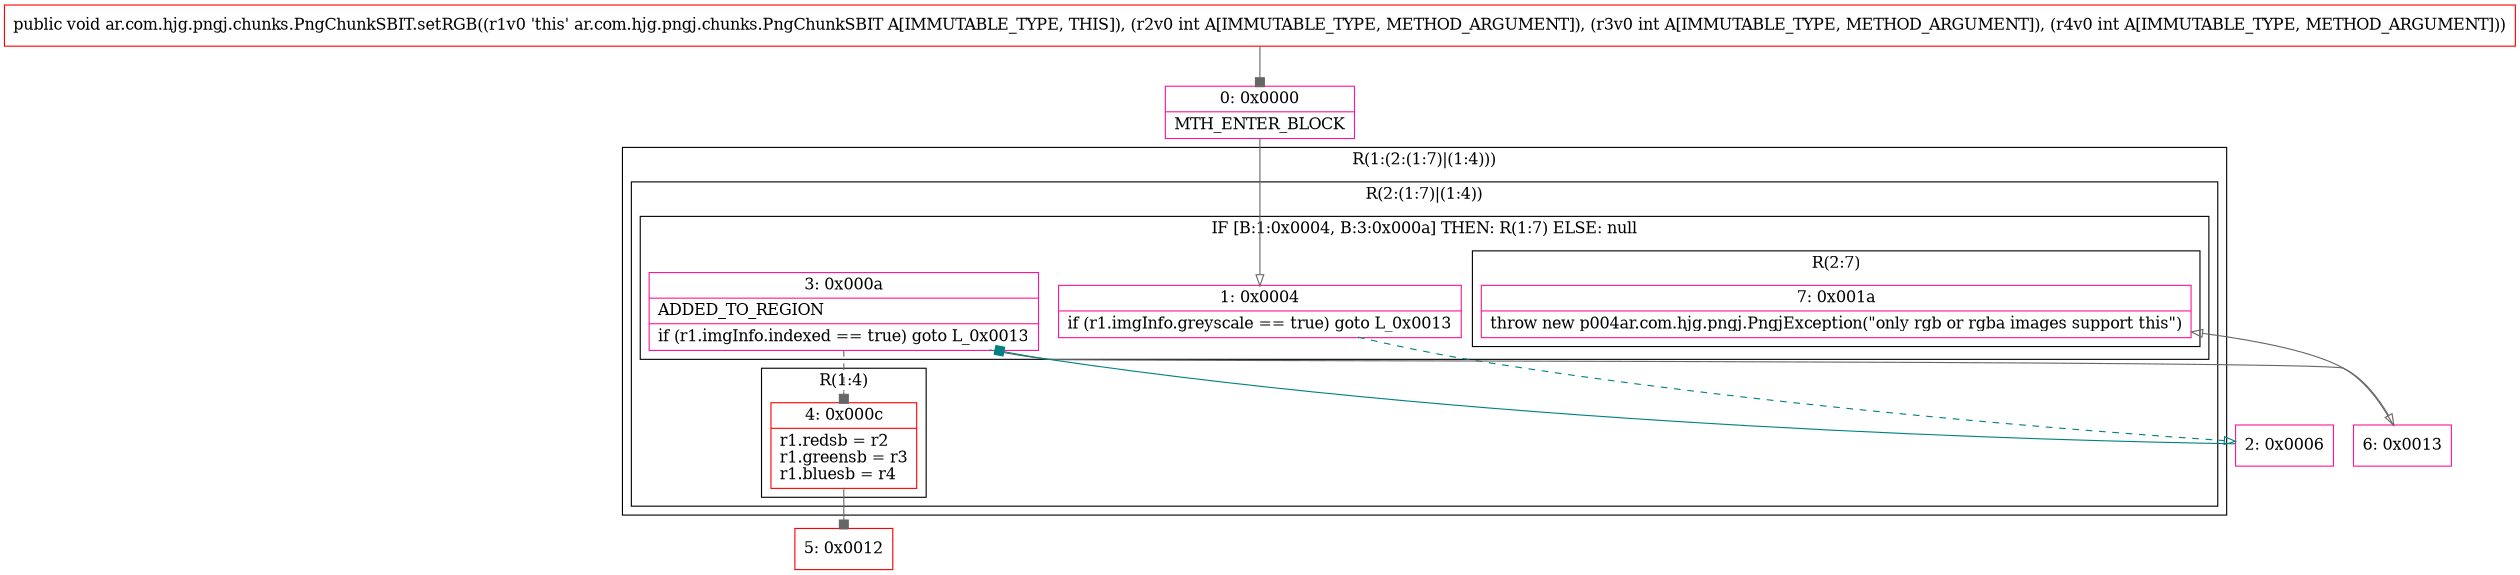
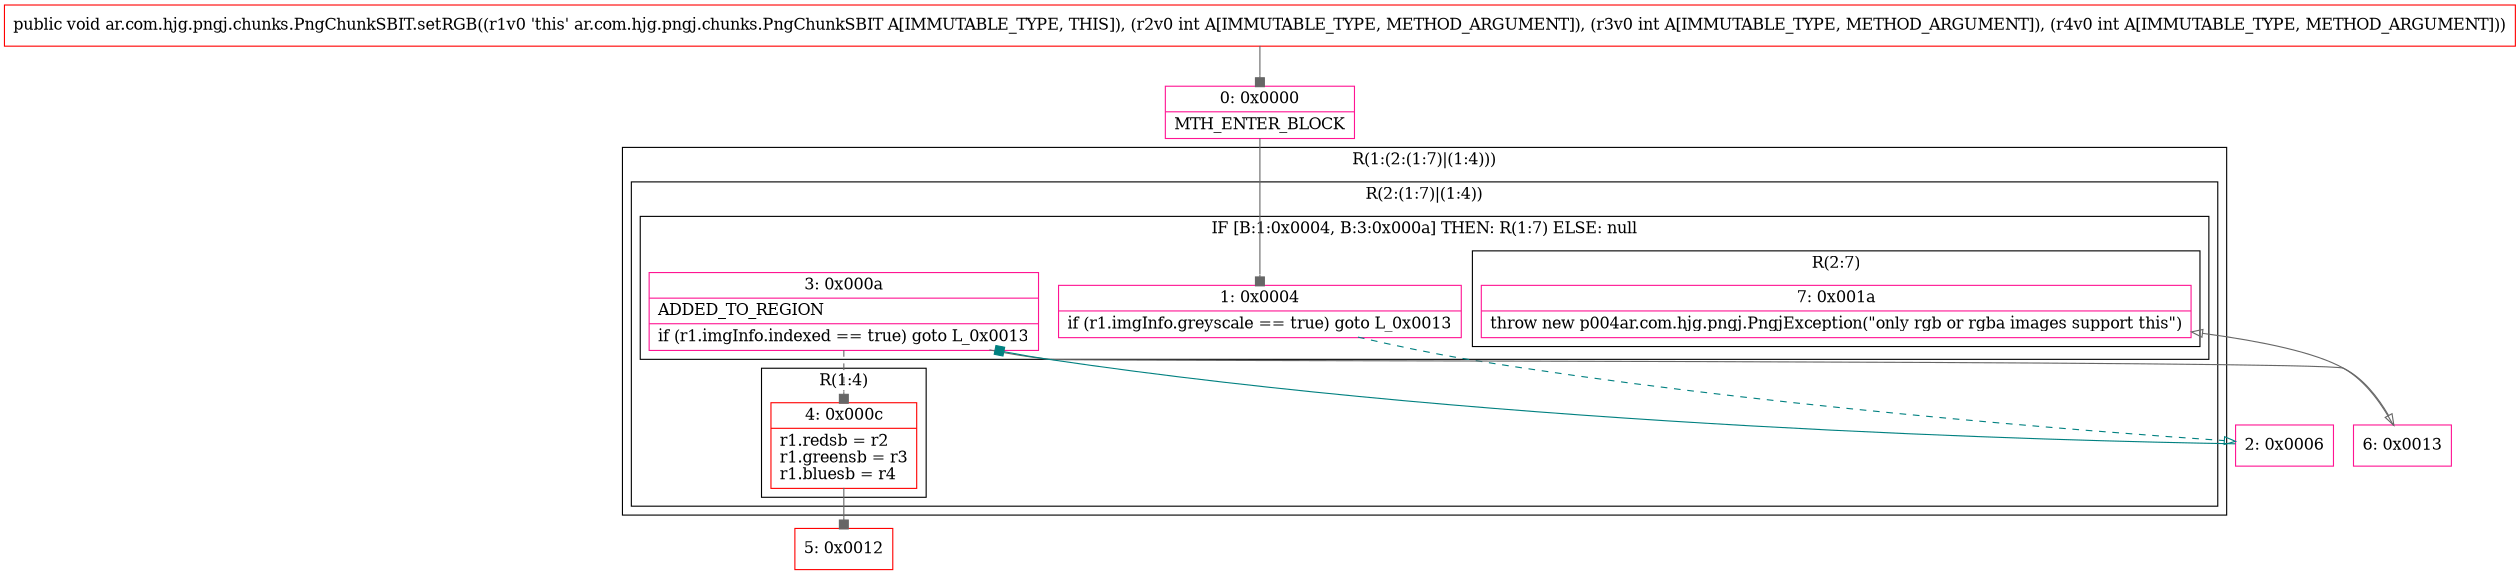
edge "0: 0x0000" -> "1: 0x0004": arrowhead onormal -> box
